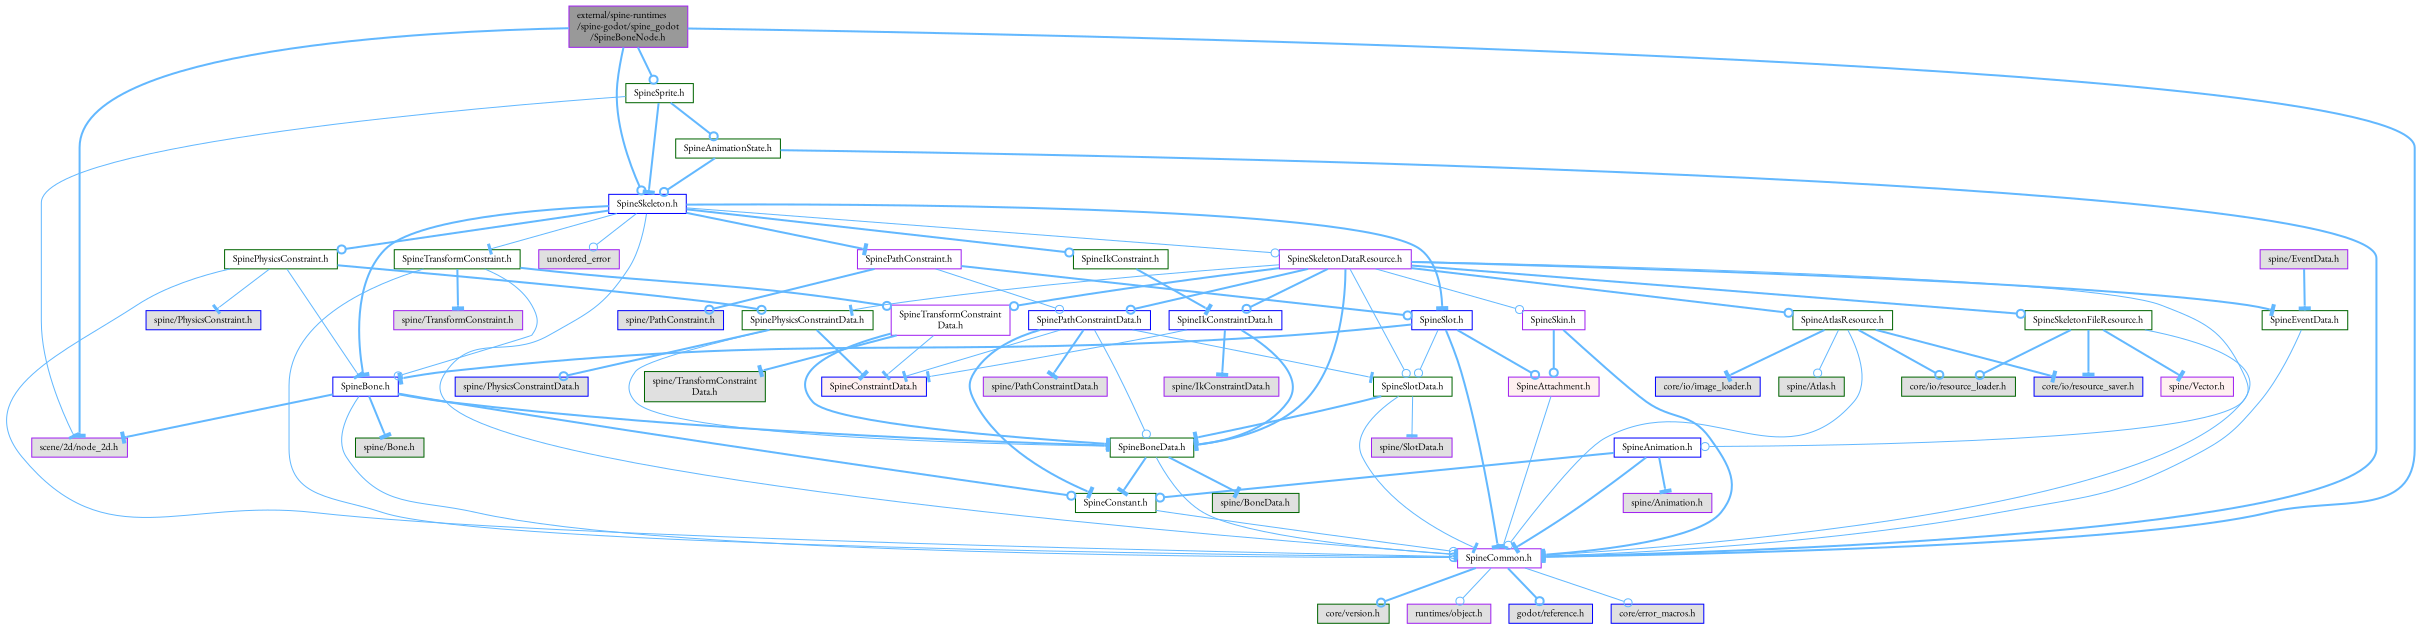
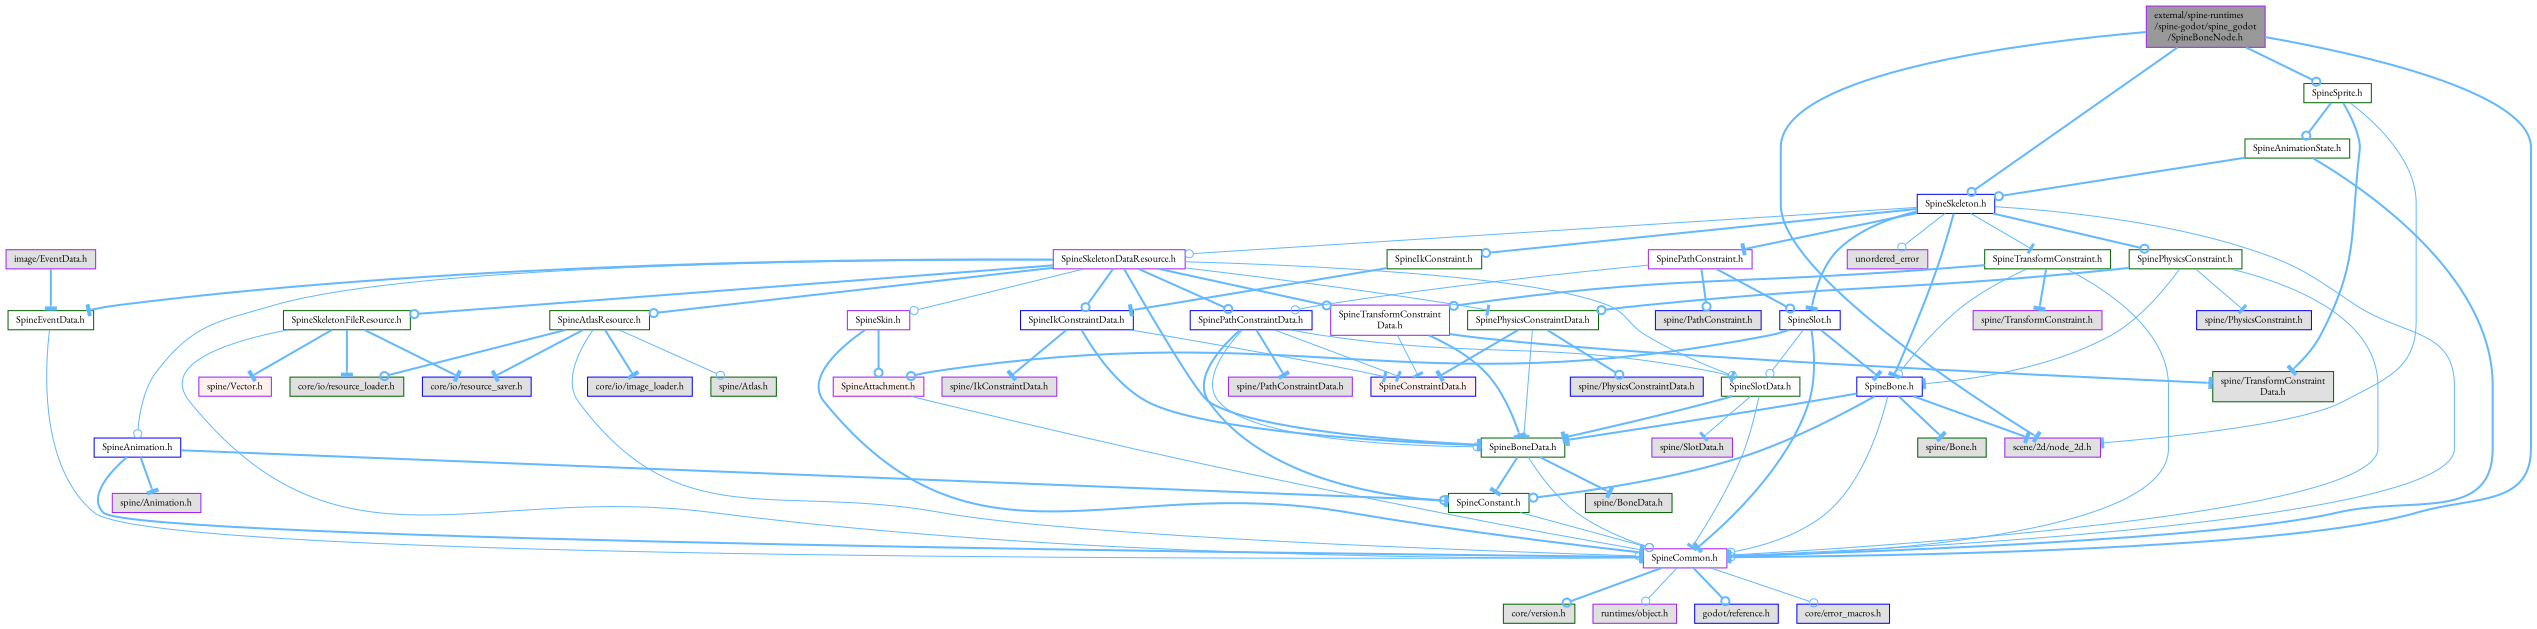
edge "SpineSprite.h" -> "SpineSkeleton.h": now "SpineSprite.h" -> "spine/TransformConstraint Data.h"
node "spine/EventData.h": label "spine/EventData.h" -> "image/EventData.h"
edge "SpineSkeletonFileResource.h" -> "core/io/resource_loader.h": arrowhead odot -> tee
